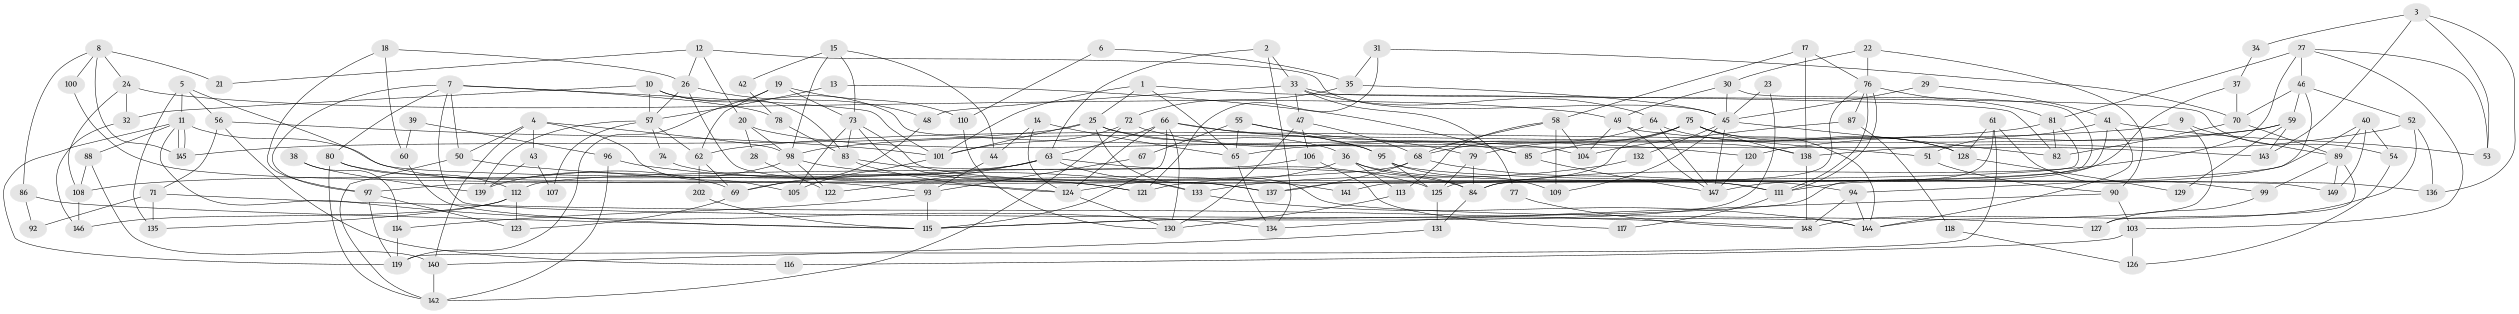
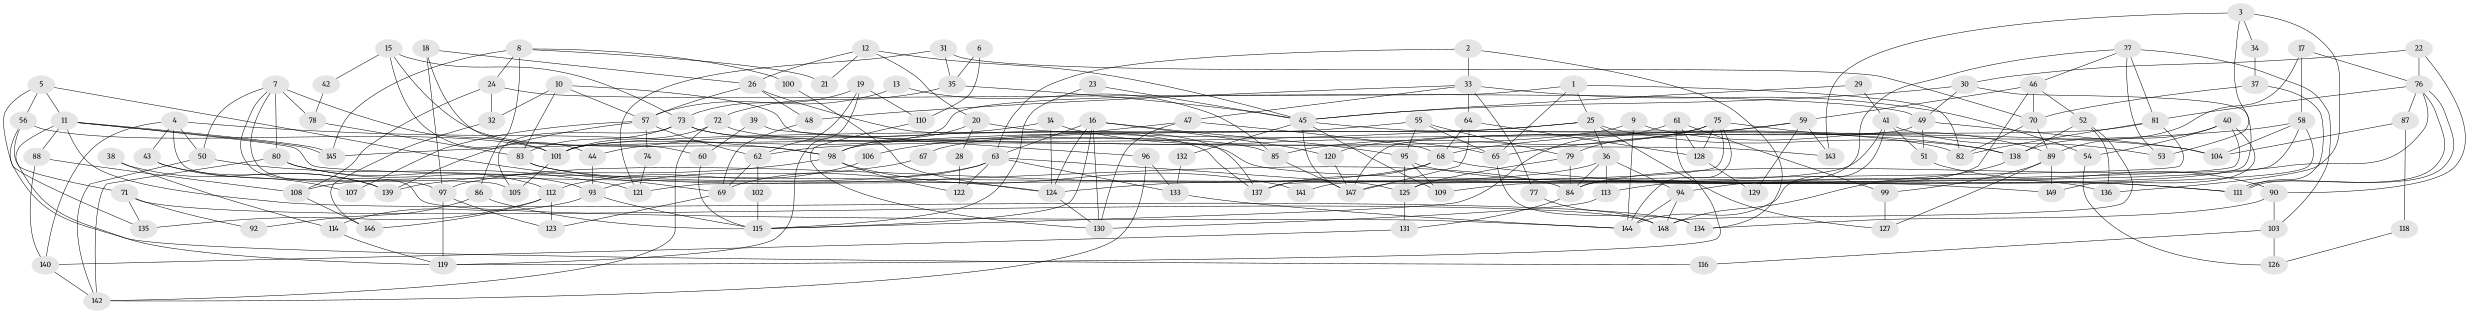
node "66": label "66" -> "16"
node "202": label "202" -> "102"
node "117": removed
